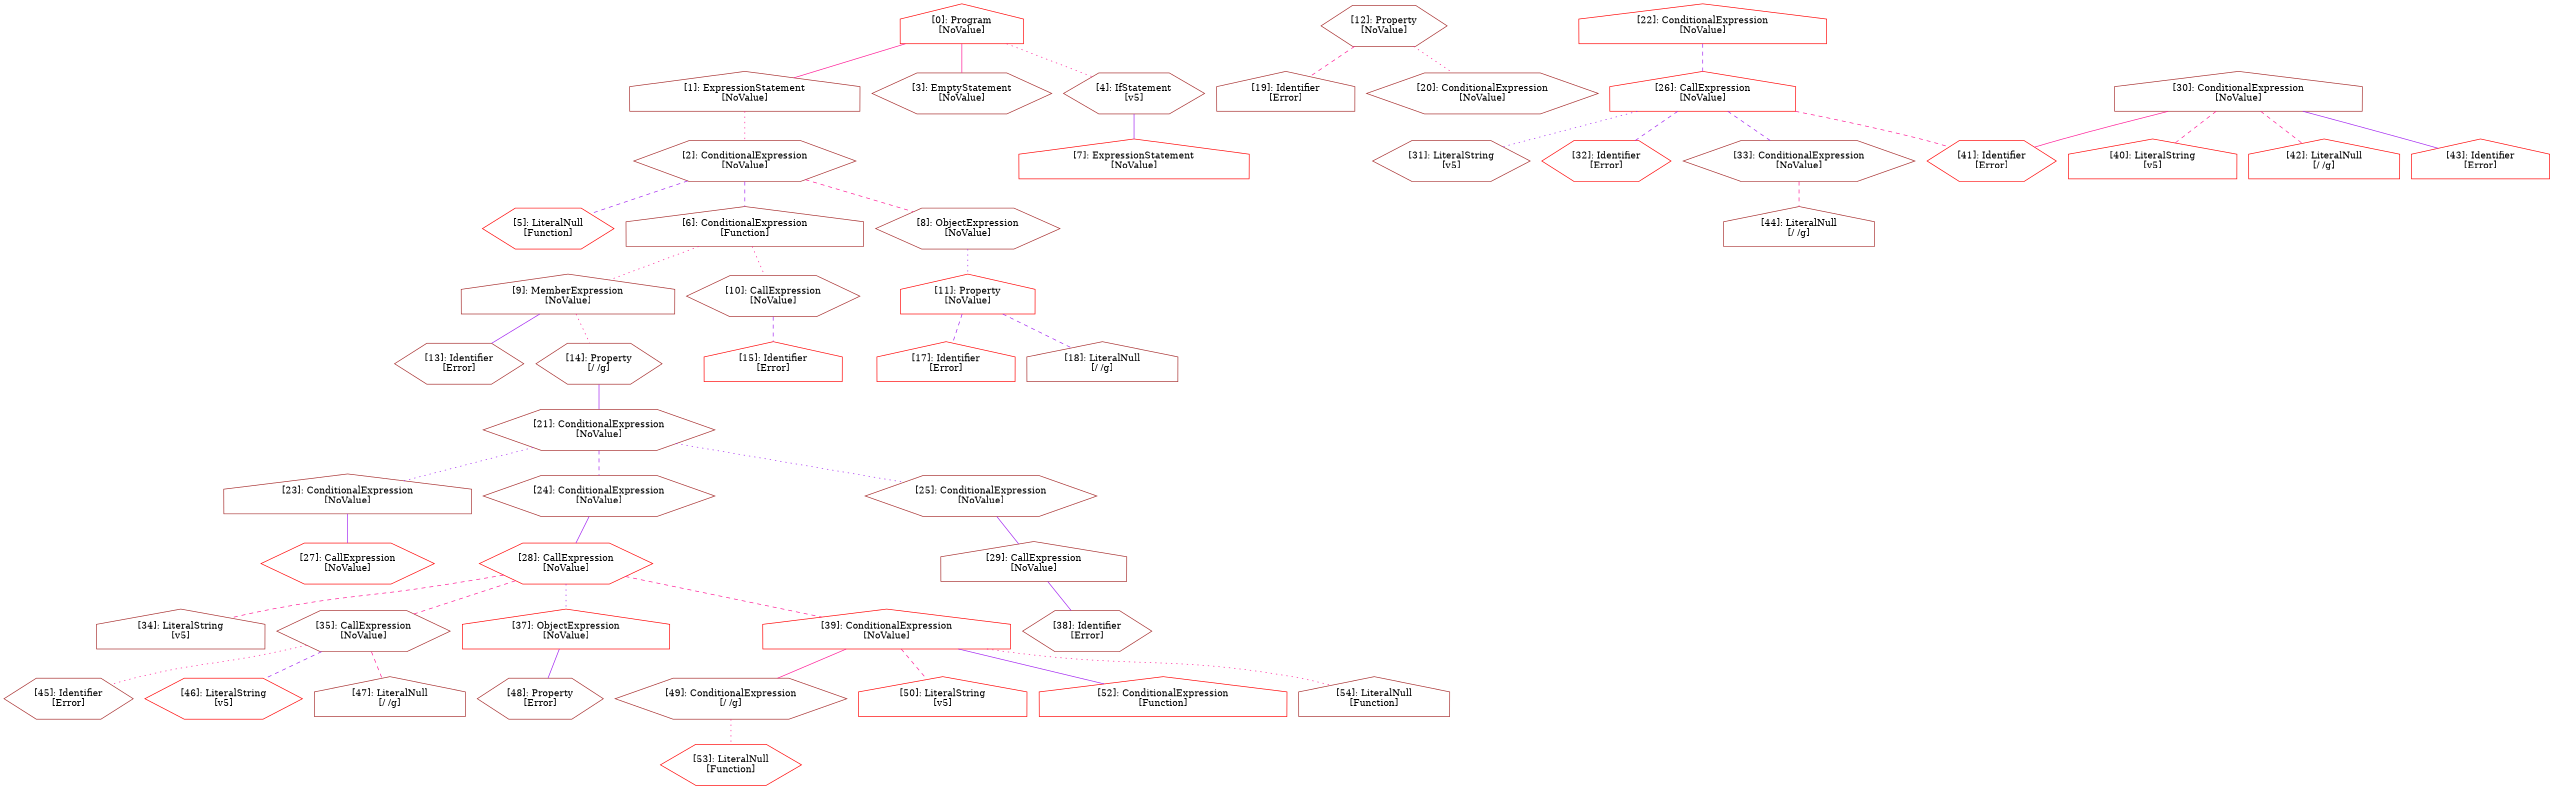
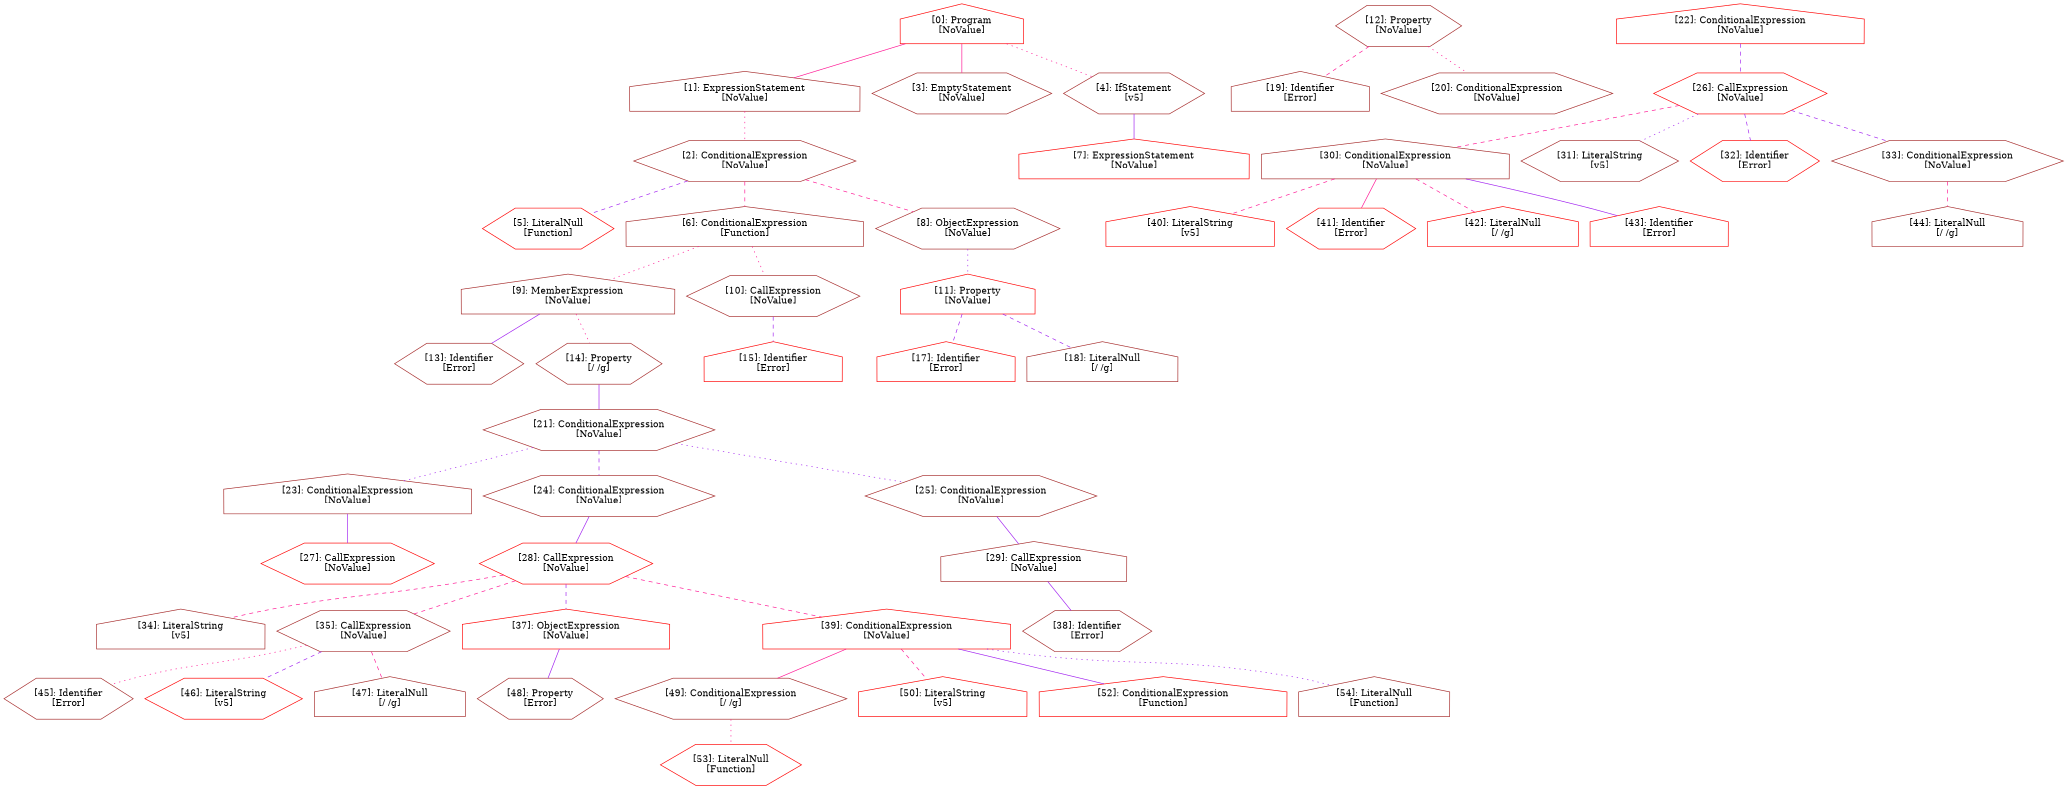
node "[26]: CallExpression [NoValue]": shape house -> hexagon
edge "[26]: CallExpression [NoValue]" -- "[41]: Identifier [Error]": now "[26]: CallExpression [NoValue]" -- "[30]: ConditionalExpression [NoValue]"
edge "[2]: ConditionalExpression [NoValue]" -- "[6]: ConditionalExpression [Function]": color purple -> deeppink
edge "[28]: CallExpression [NoValue]" -- "[37]: ObjectExpression [NoValue]": style dotted -> dashed
edge "[39]: ConditionalExpression [NoValue]" -- "[54]: LiteralNull [Function]": color deeppink -> purple
